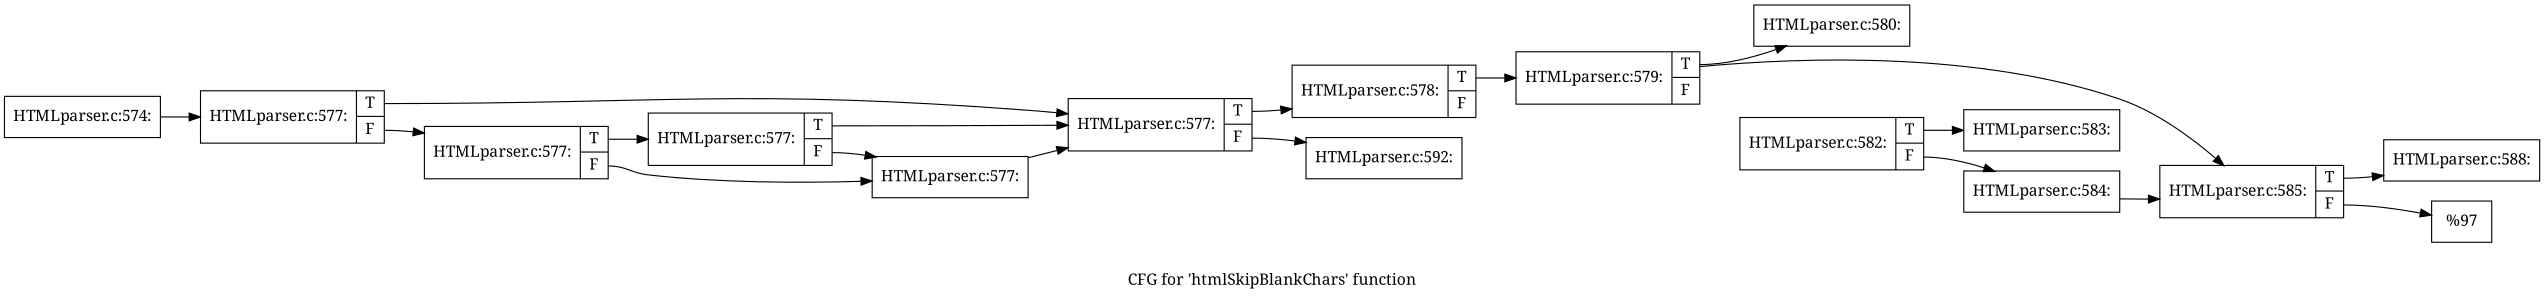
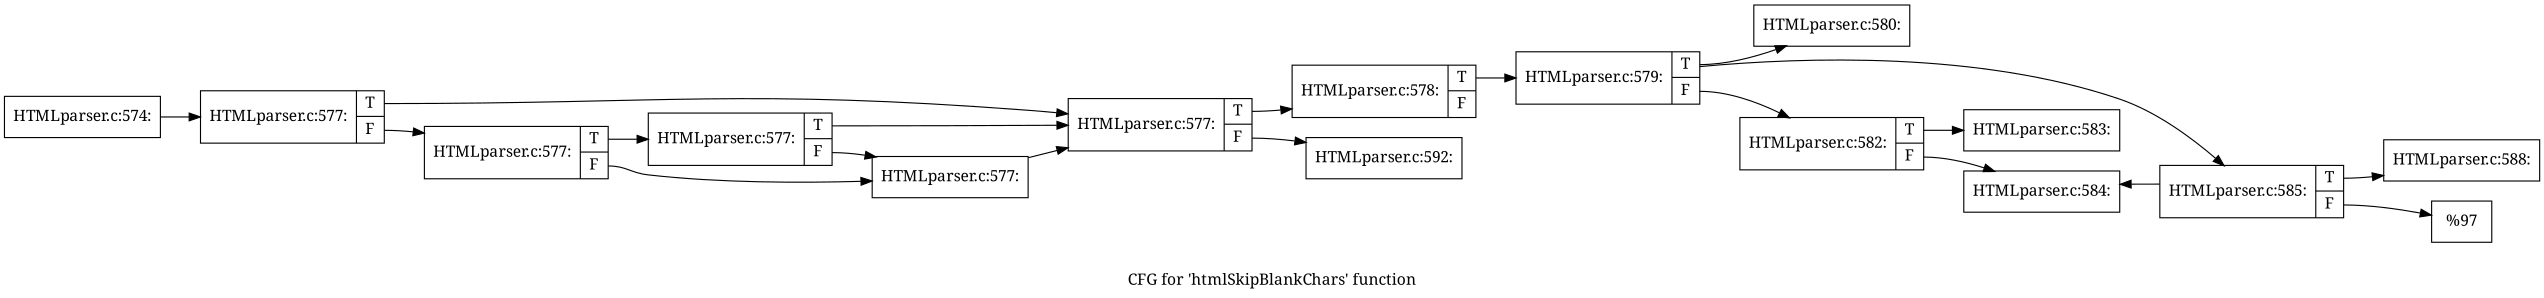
edge "HTMLparser.c:579:" -> "HTMLparser.c:582:": added
edge "HTMLparser.c:584:" -> "HTMLparser.c:585:": reversed
